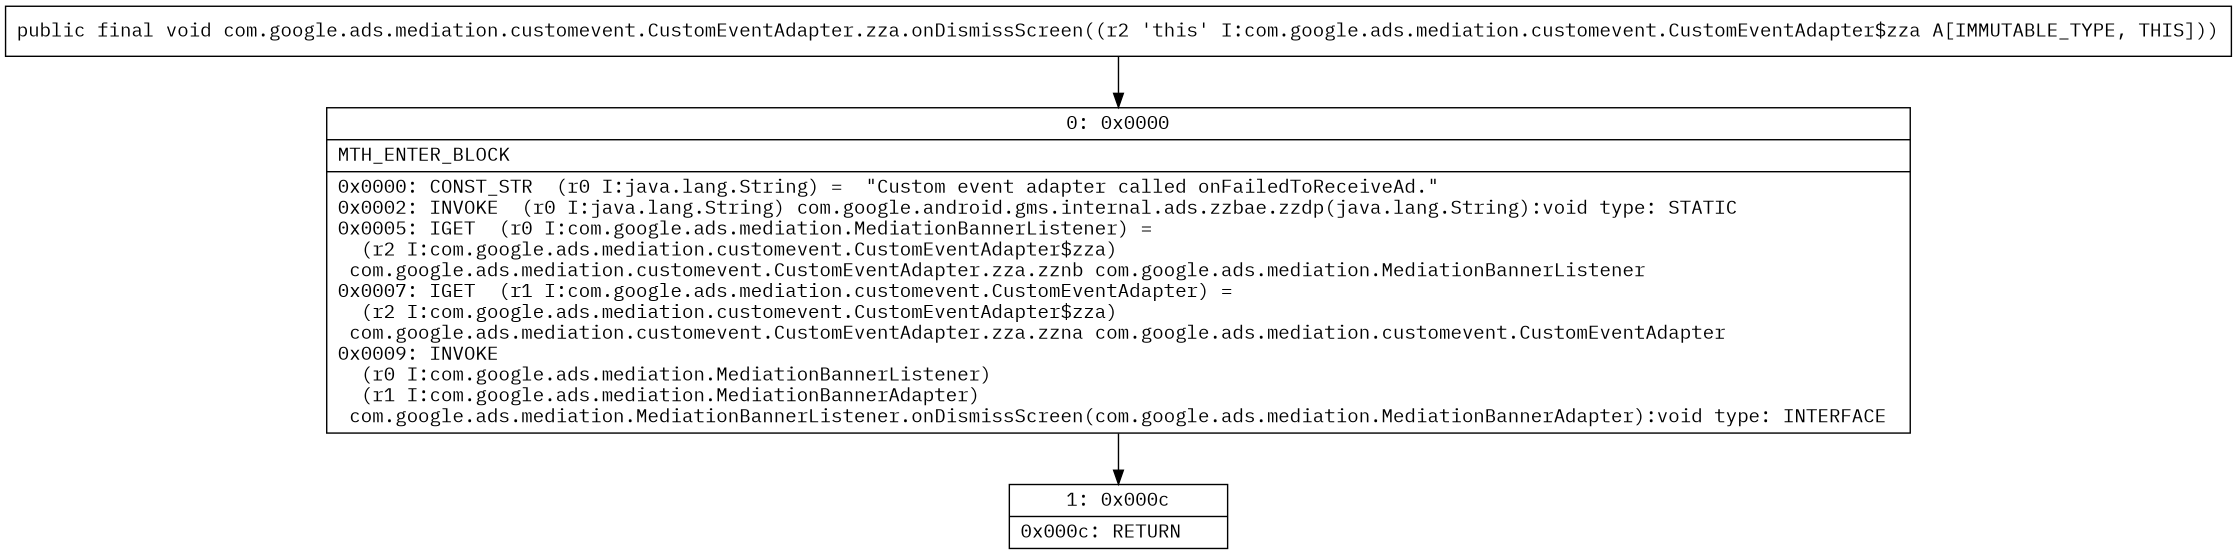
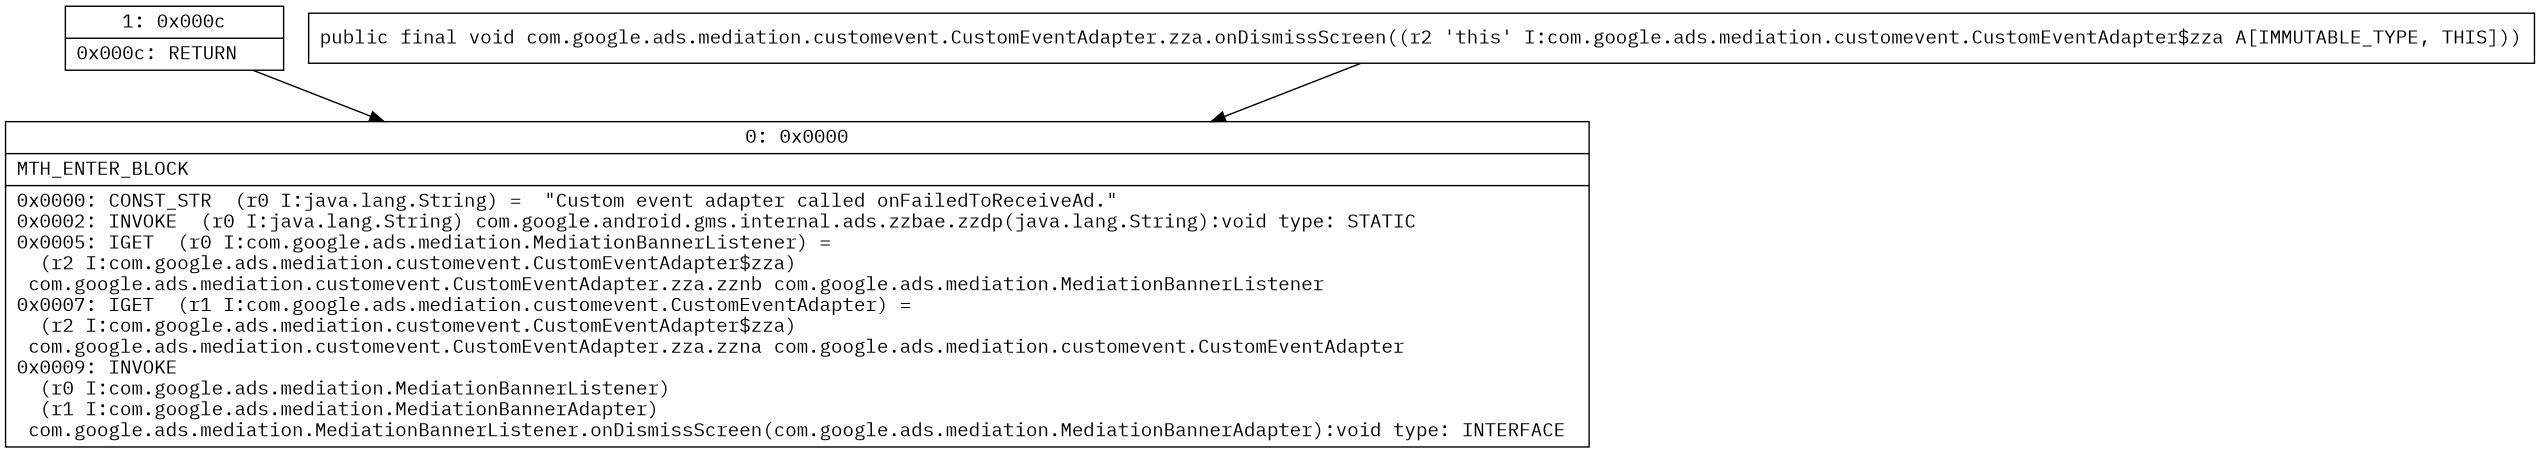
edge "0: 0x0000" -> "1: 0x000c": reversed
